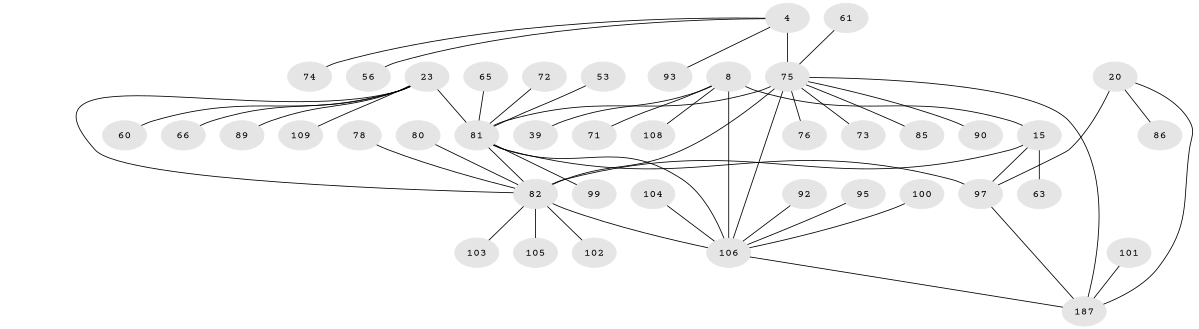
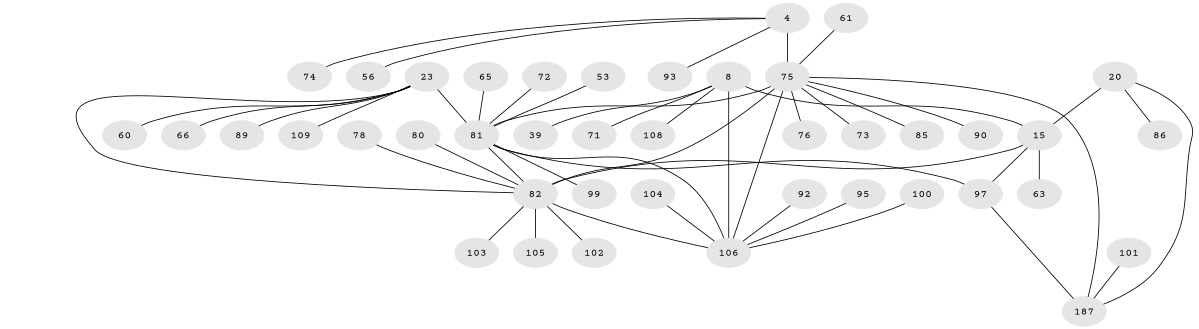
edge "20" -- "97": now "20" -- "15"
edge "106" -- "187": removed
